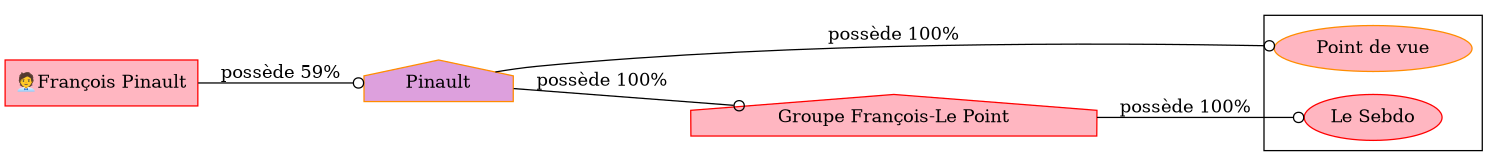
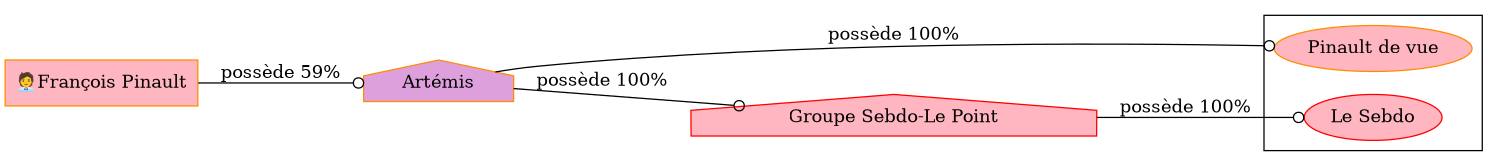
node "Point de vue": label "Point de vue" -> "Pinault de vue"
node "🧑‍💼François Pinault": color red -> darkorange
node "Pinault": label "Pinault" -> "Artémis"
node "Groupe François-Le Point": label "Groupe François-Le Point" -> "Groupe Sebdo-Le Point"
